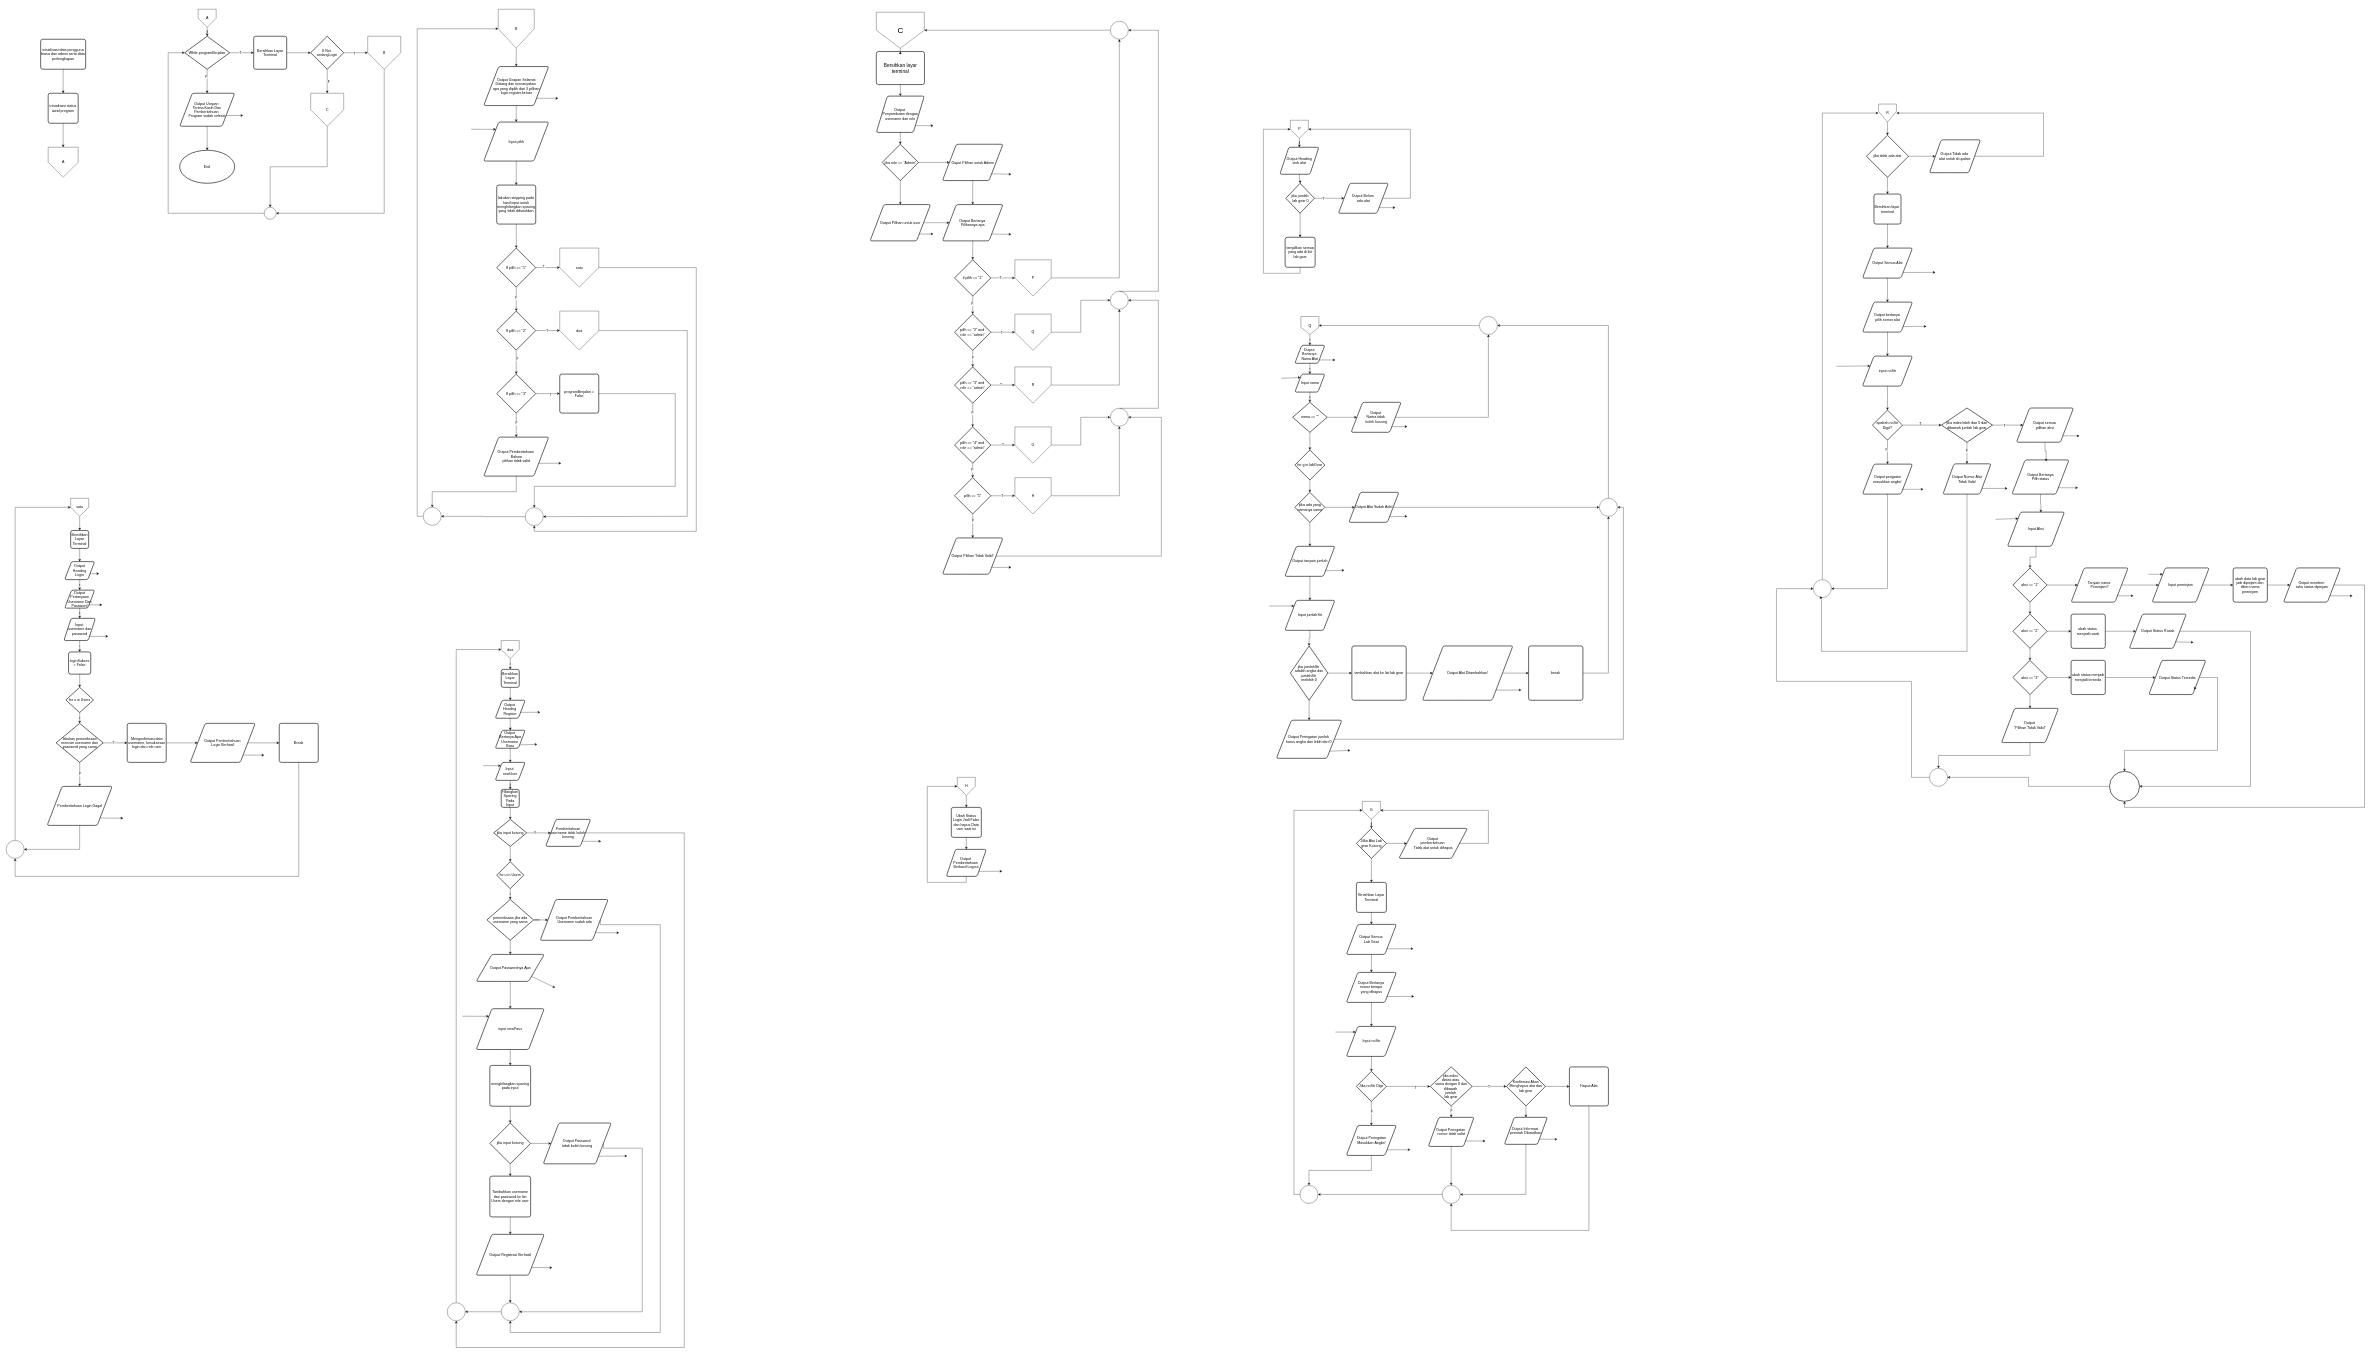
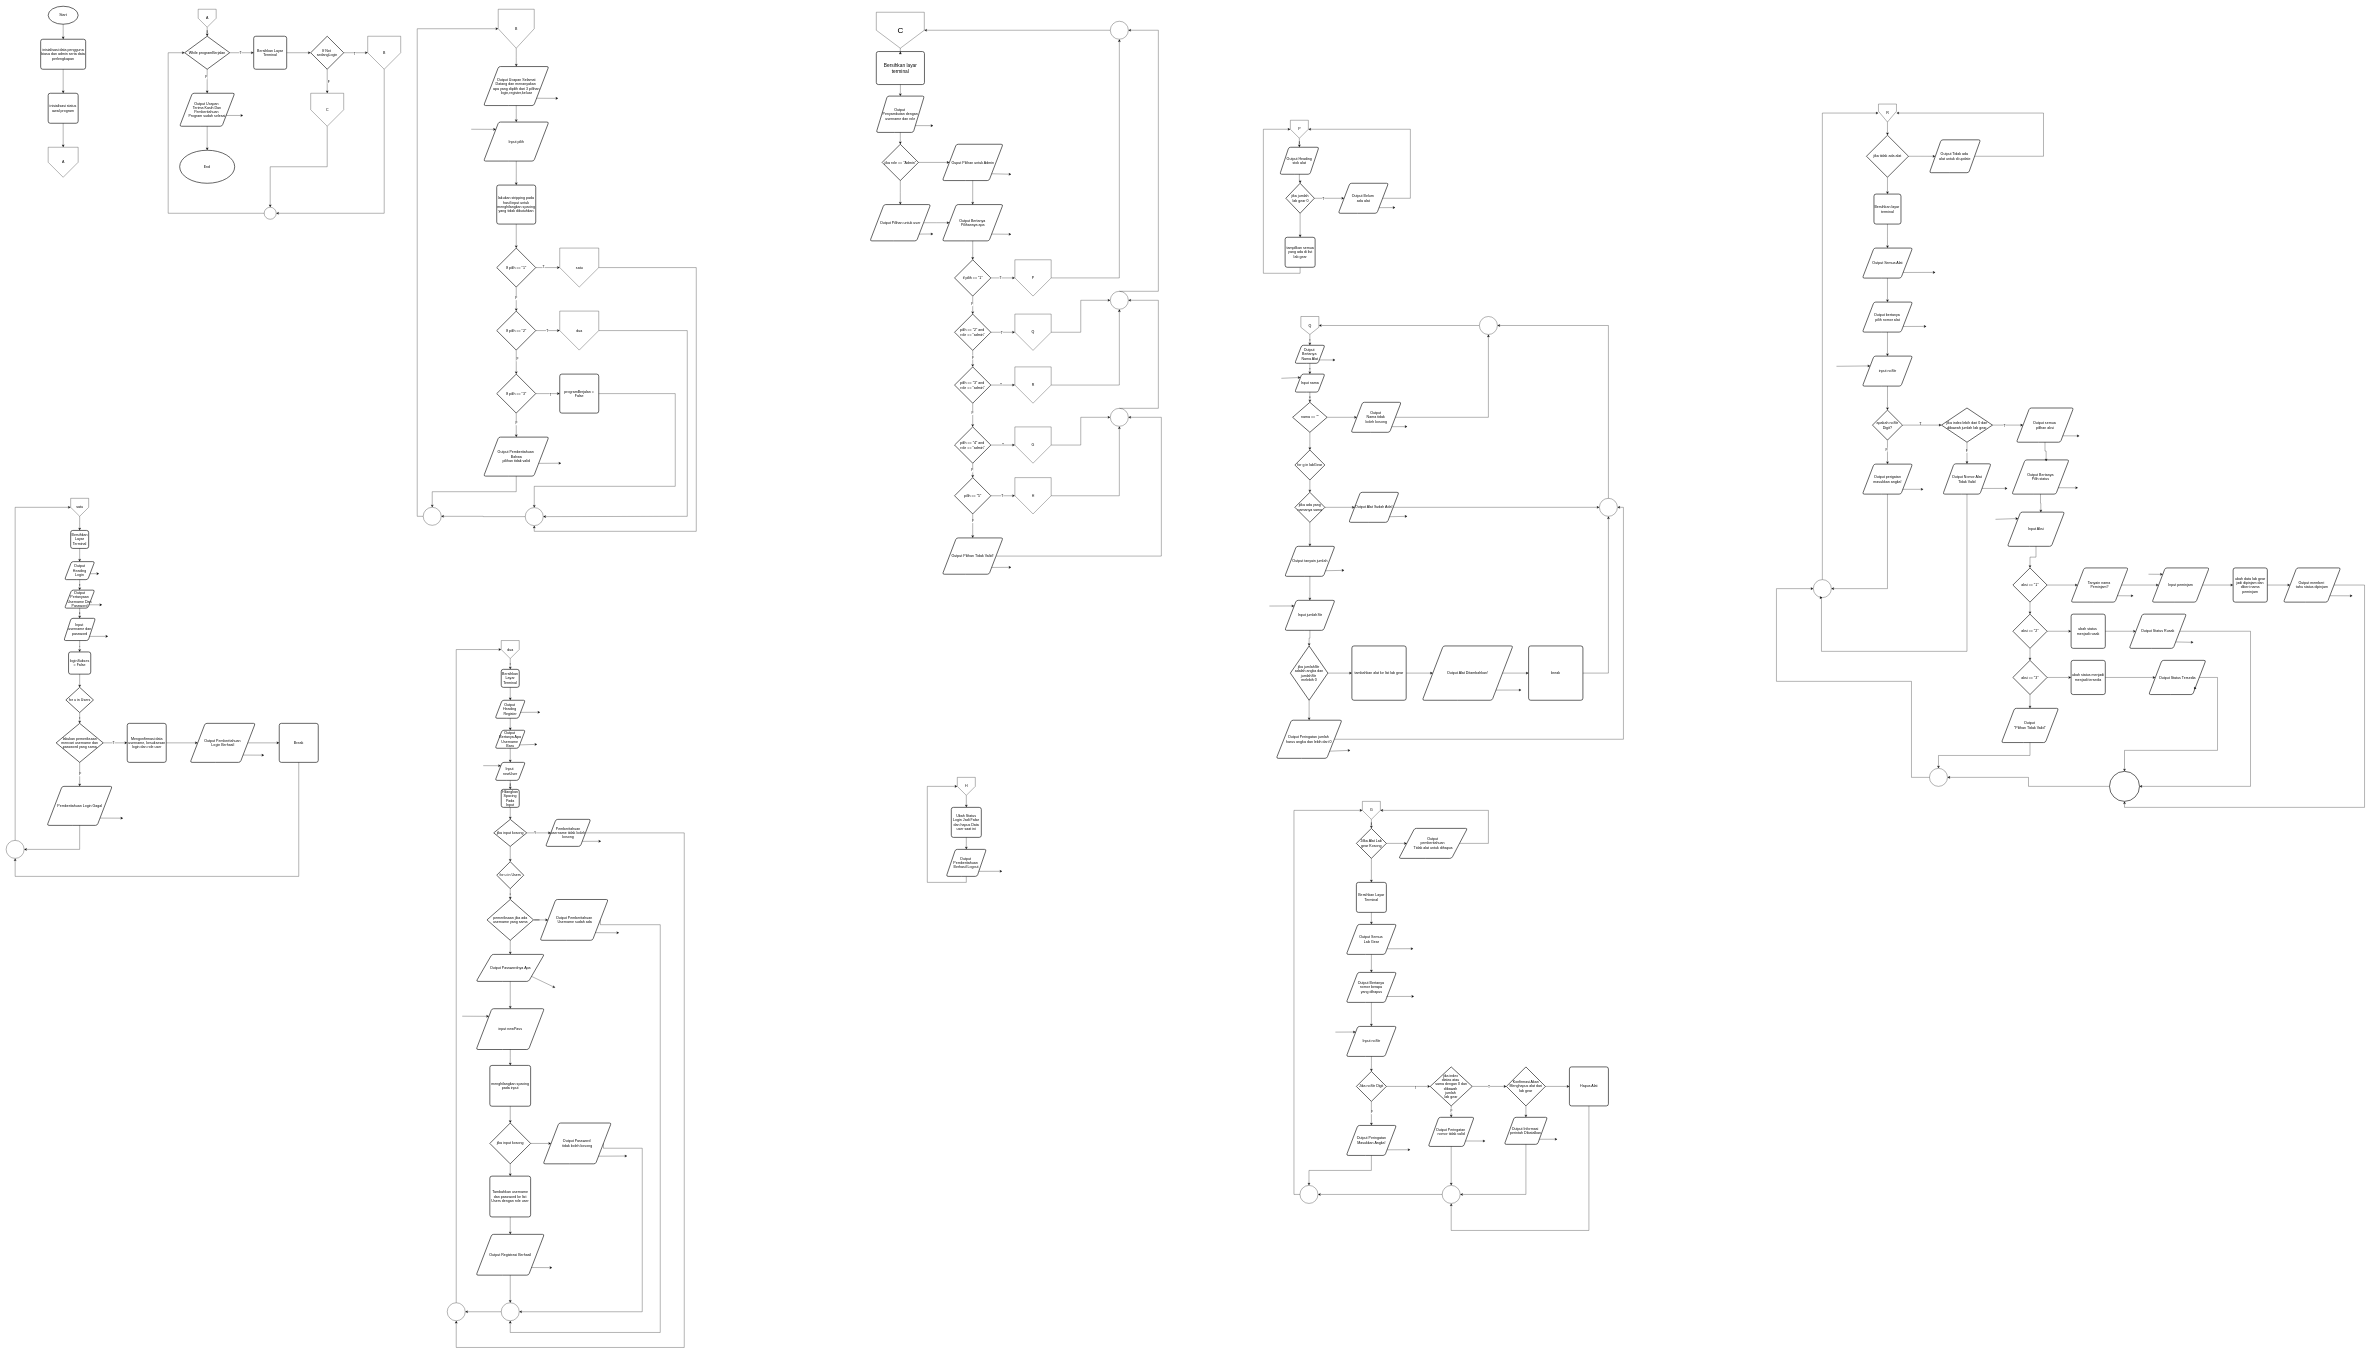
node "Start": added
edge "Start" -> "inisialisasi data pengguna biasa dan admin serta data perlengkapan": added
